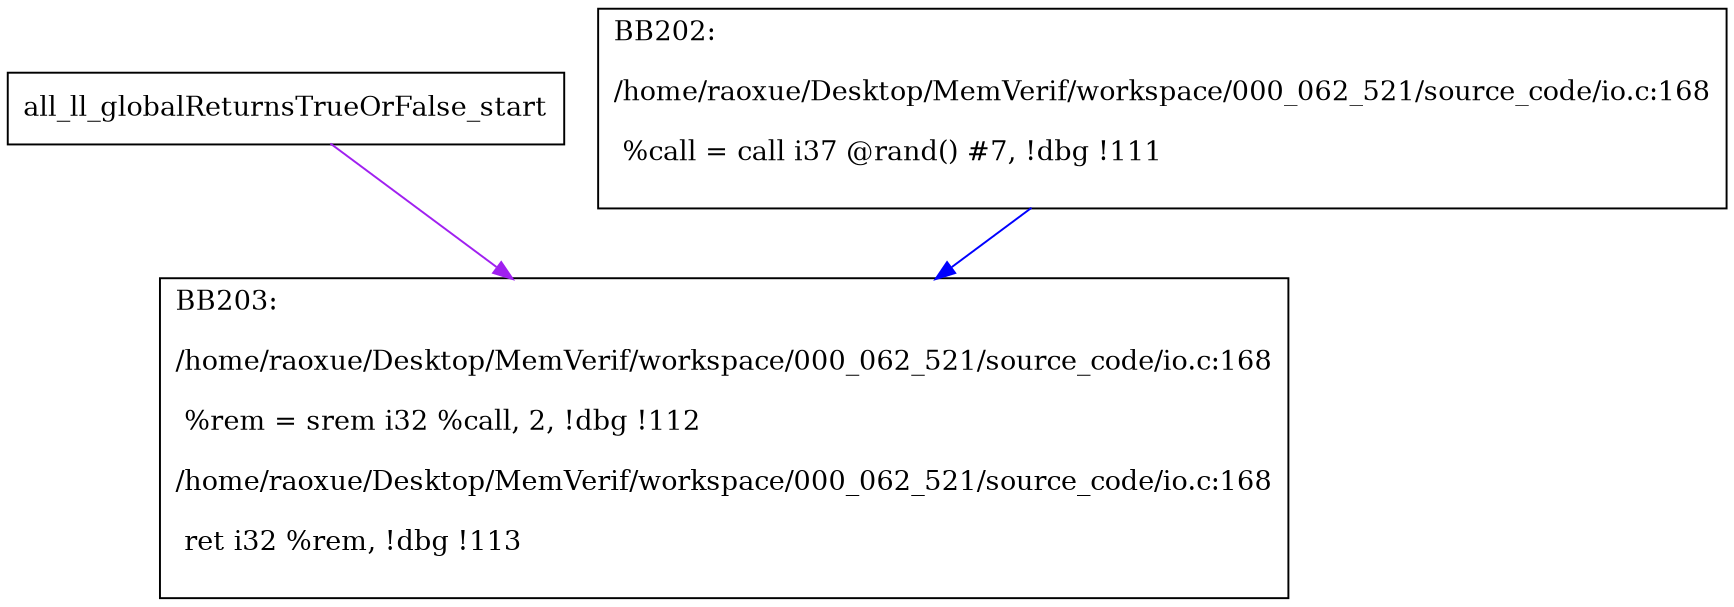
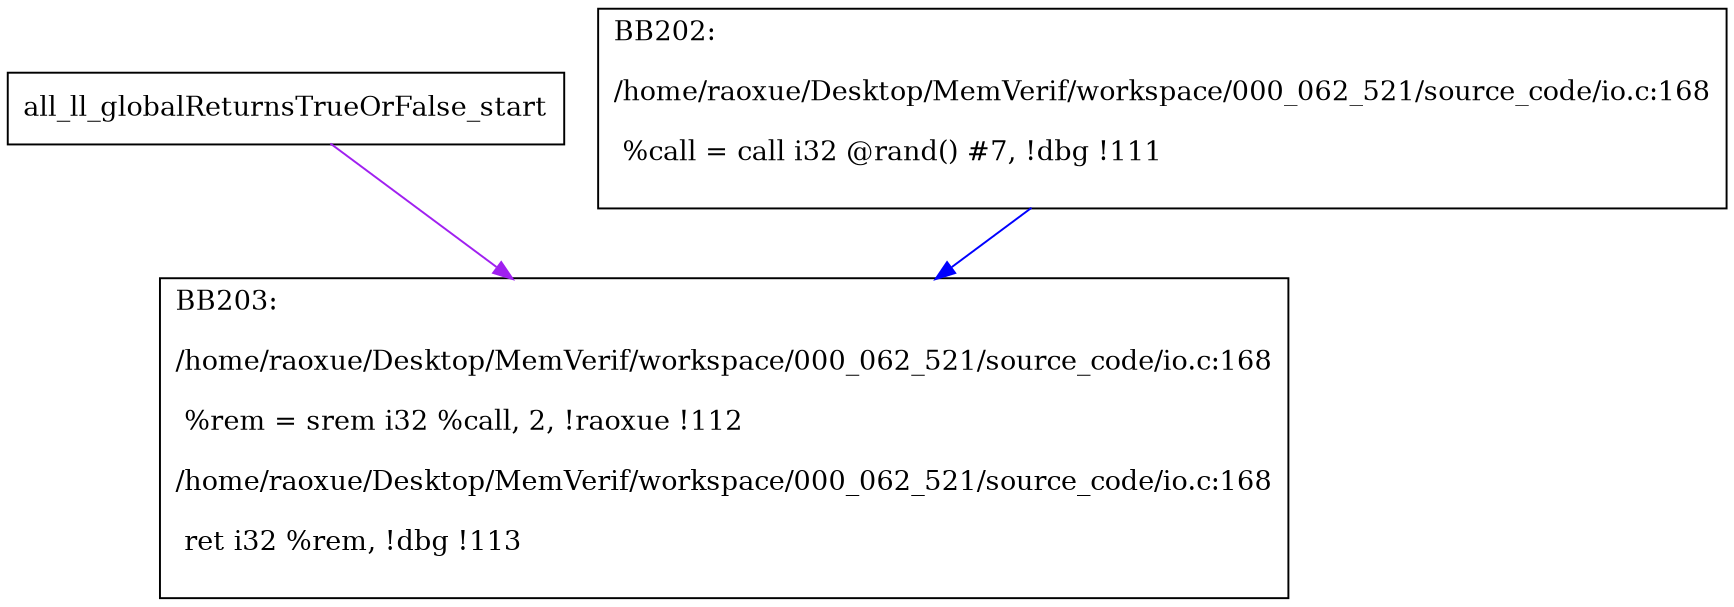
node "BB202:": text "%call = call i37 @rand() #7, !dbg !111" -> "%call = call i32 @rand() #7, !dbg !111"
node "BB203:": text "%rem = srem i32 %call, 2, !dbg !112" -> "%rem = srem i32 %call, 2, !raoxue !112"
